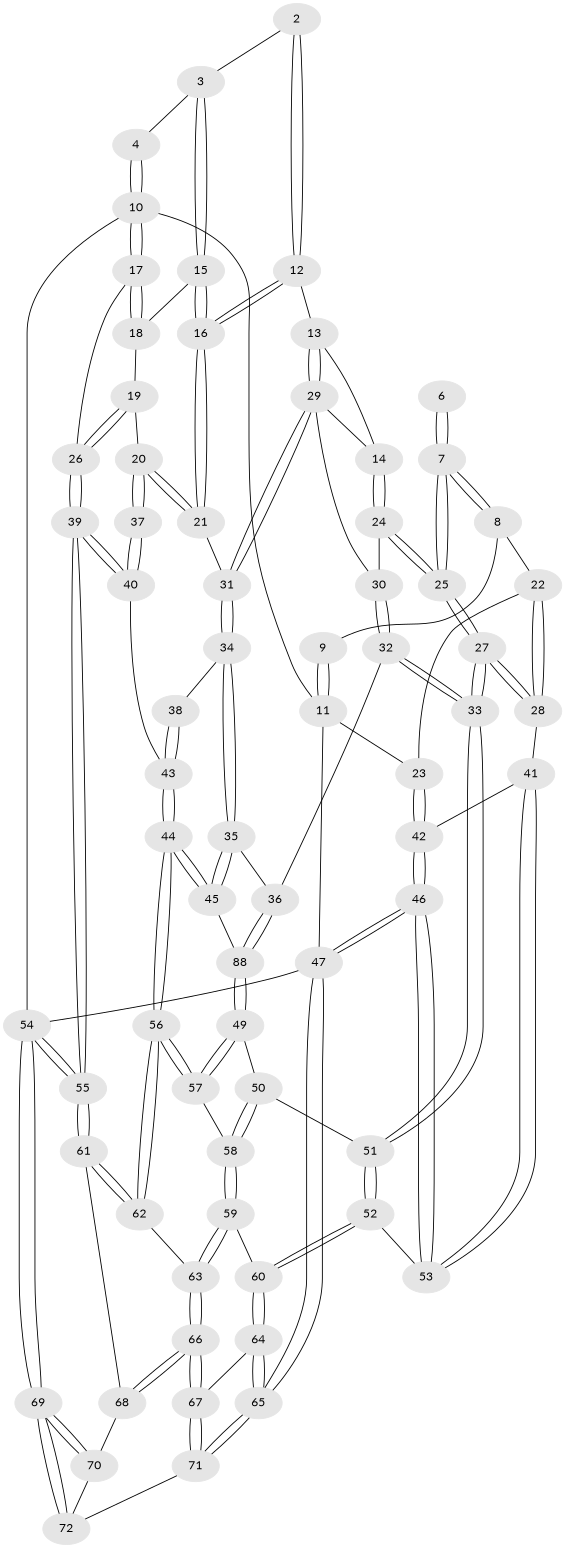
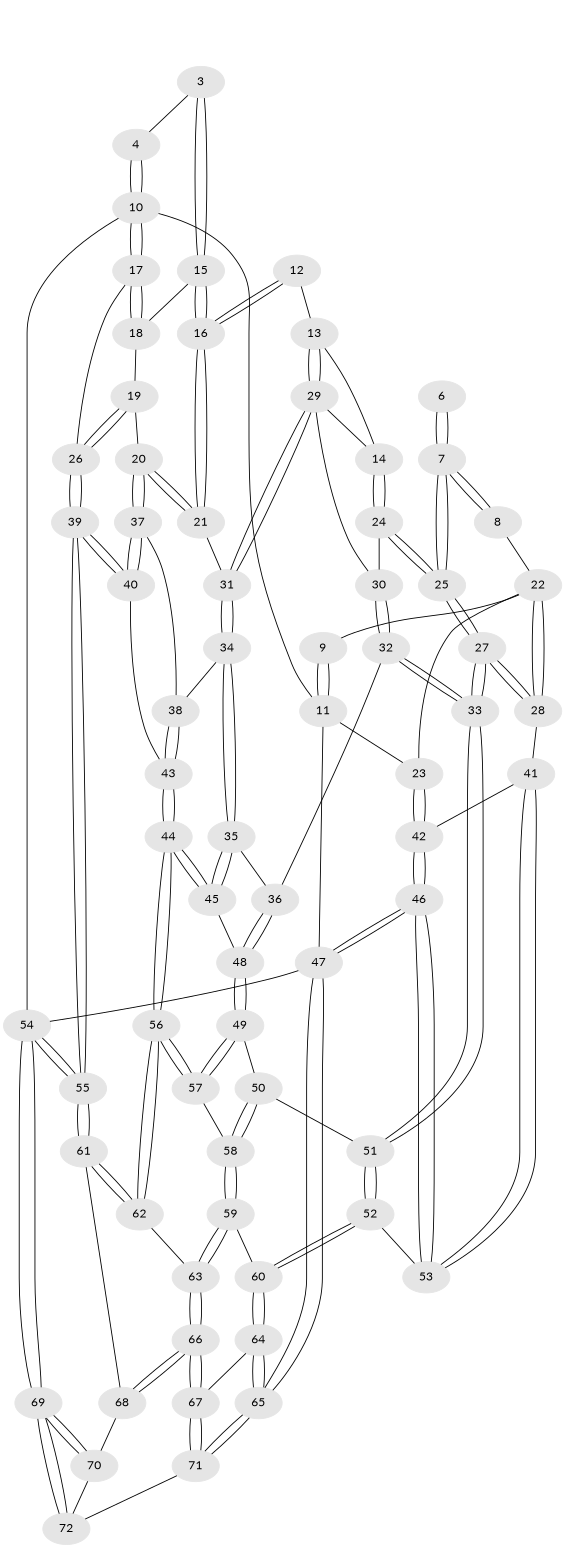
node "2": removed
edge "37" -- "38": added
edge "8" -- "9": now "22" -- "9"
node "88": label "88" -> "48"
